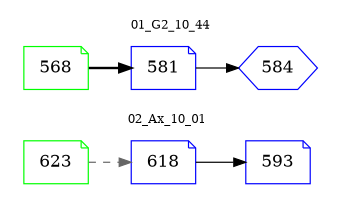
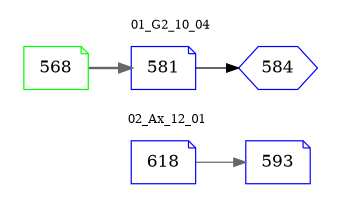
cluster "01_G2_10_44": label "01_G2_10_44" -> "01_G2_10_04"
edge "568" -> "581": color black -> gray40
cluster "02_Ax_10_01": label "02_Ax_10_01" -> "02_Ax_12_01"
node "623": removed
edge "618" -> "593": color black -> gray40
